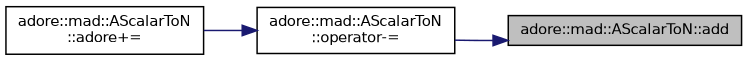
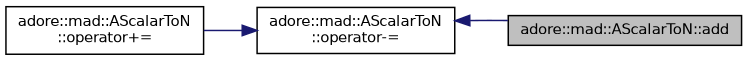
node "adore::mad::AScalarToN ::adore+=": label "adore::mad::AScalarToN ::adore+=" -> "adore::mad::AScalarToN ::operator+="
edge "adore::mad::AScalarToN ::operator-=" -> "adore::mad::AScalarToN::add": reversed
